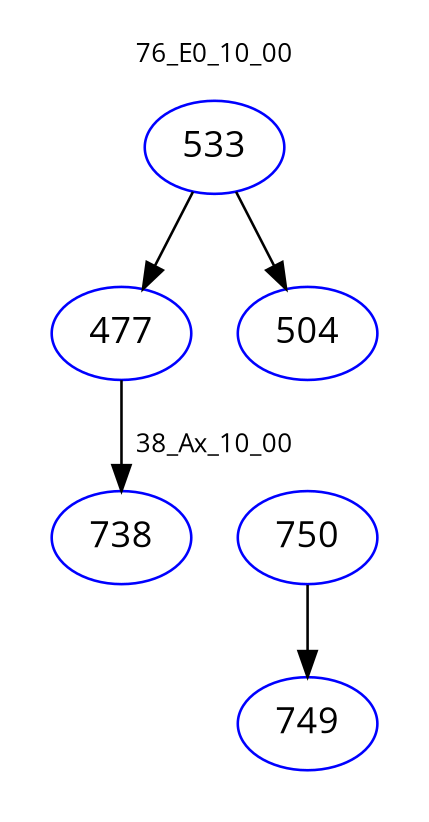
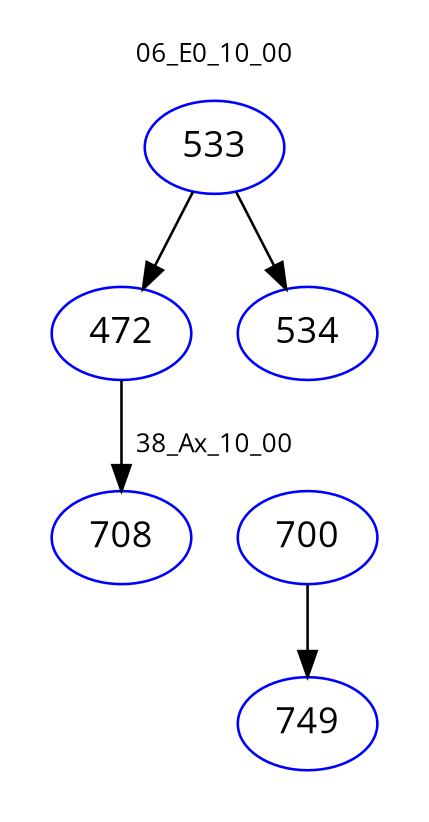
cluster "76_E0_10_00": label "76_E0_10_00" -> "06_E0_10_00"
node "477": label "477" -> "472"
node "504": label "504" -> "534"
node "738": label "738" -> "708"
node "750": label "750" -> "700"
